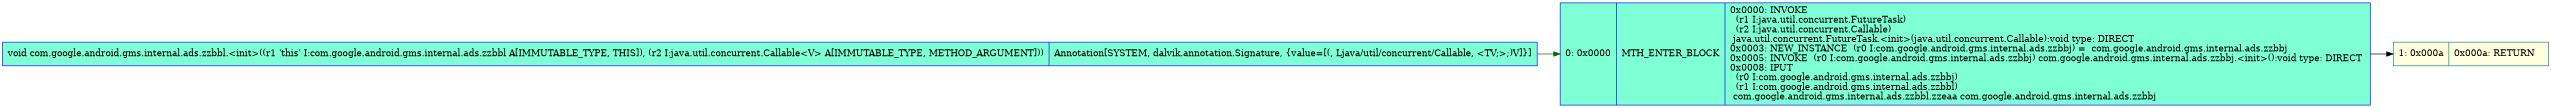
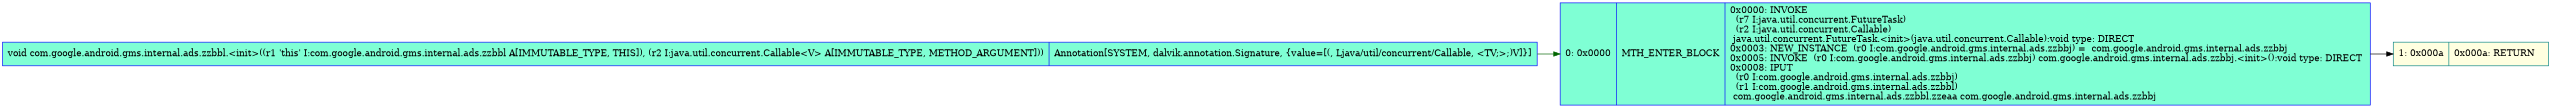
node "0: 0x0000": text "(r1 I:java.util.concurrent.FutureTask)" -> "(r7 I:java.util.concurrent.FutureTask)"
